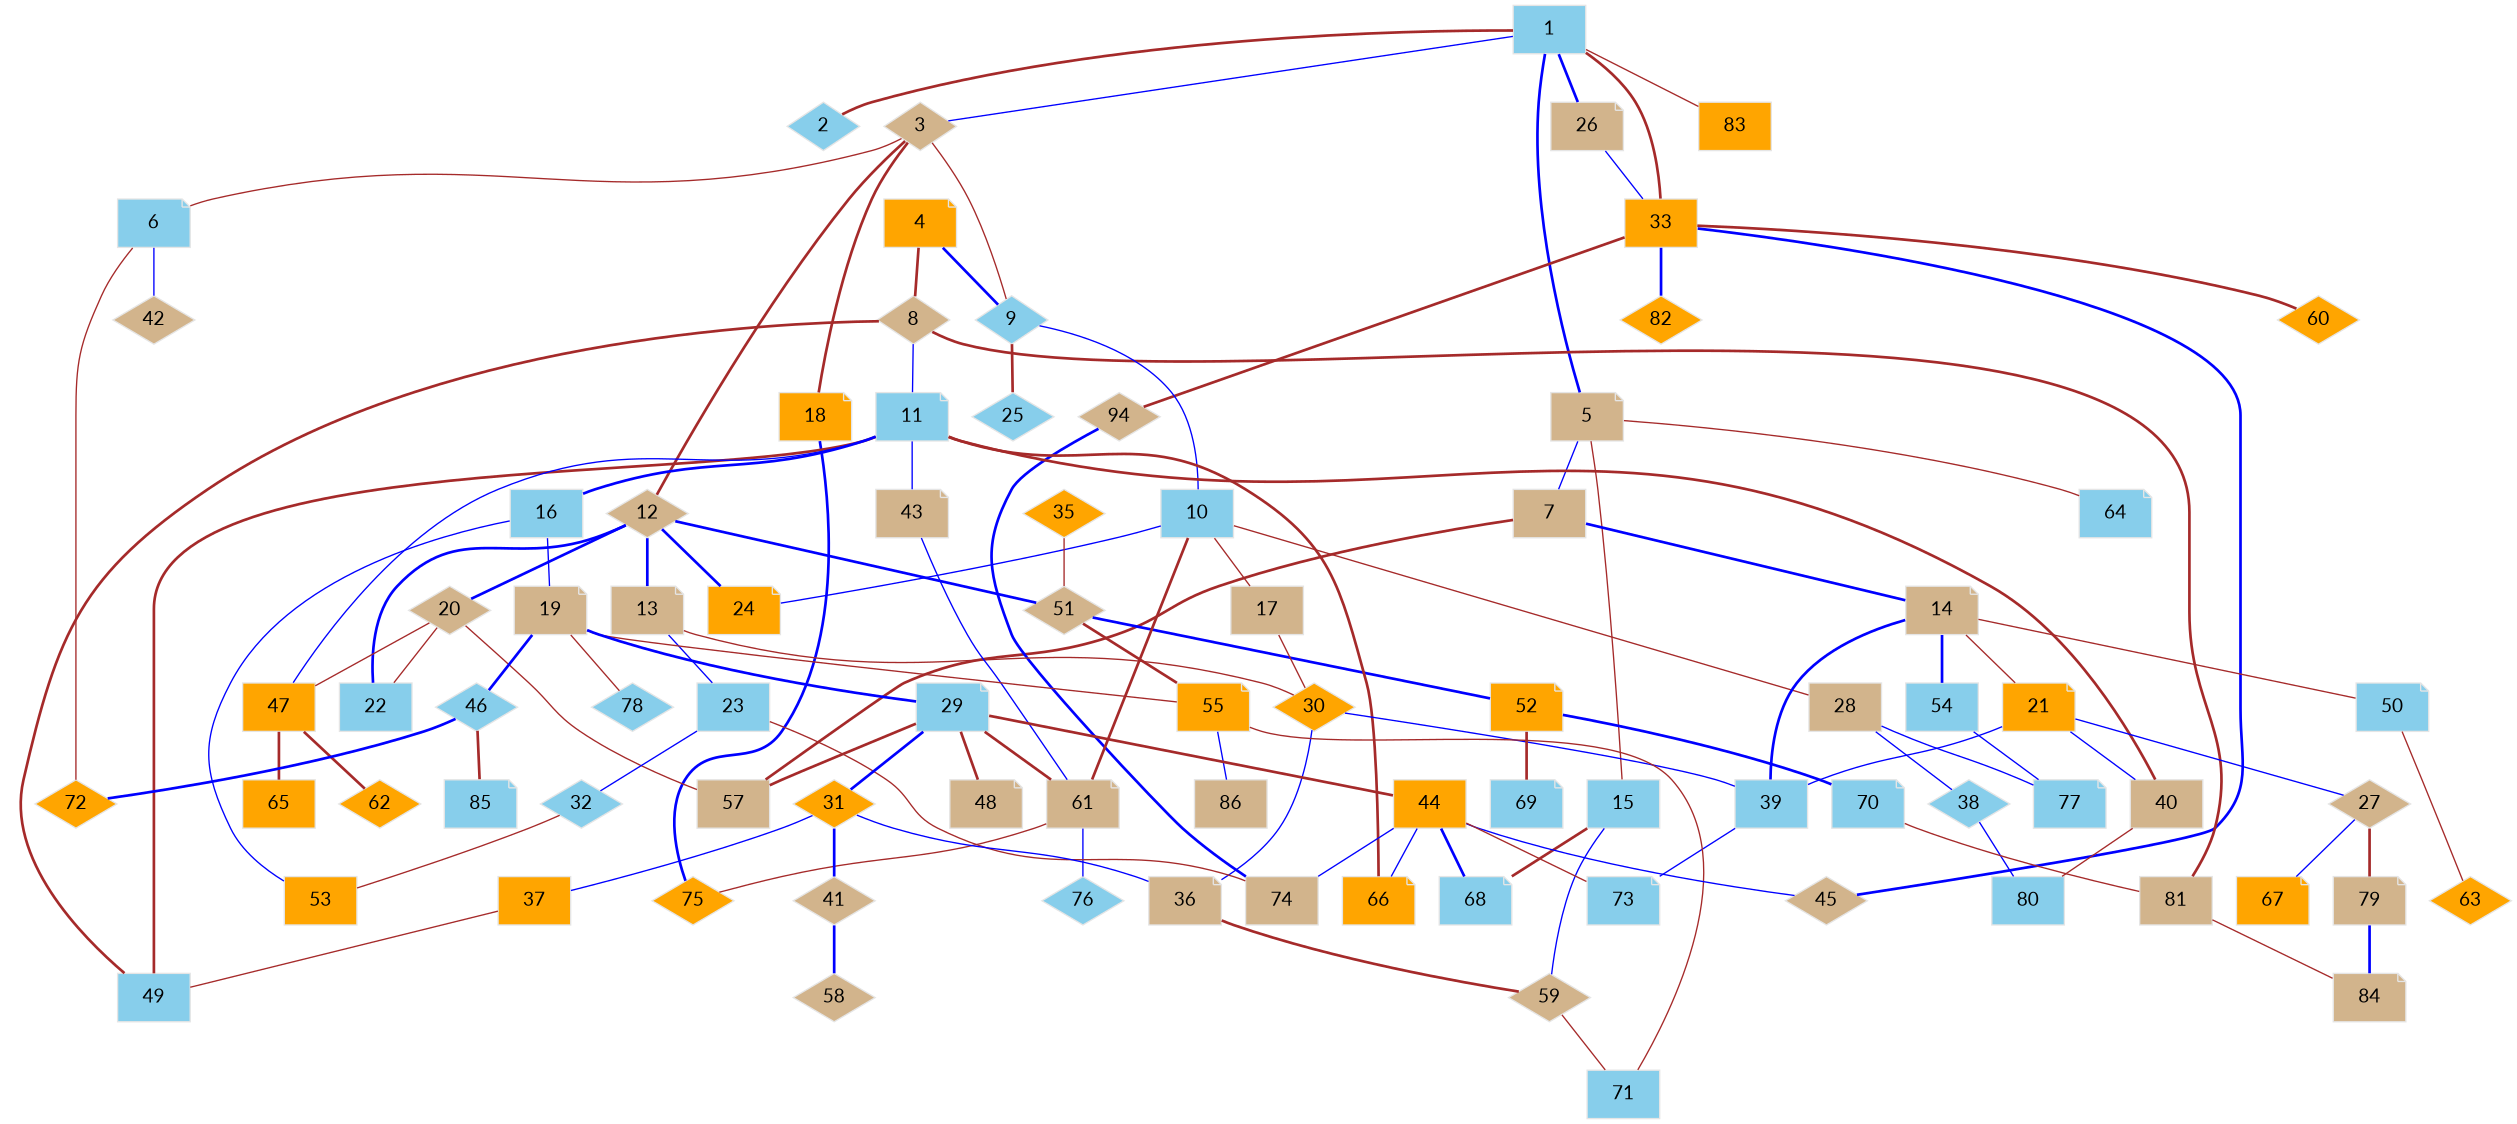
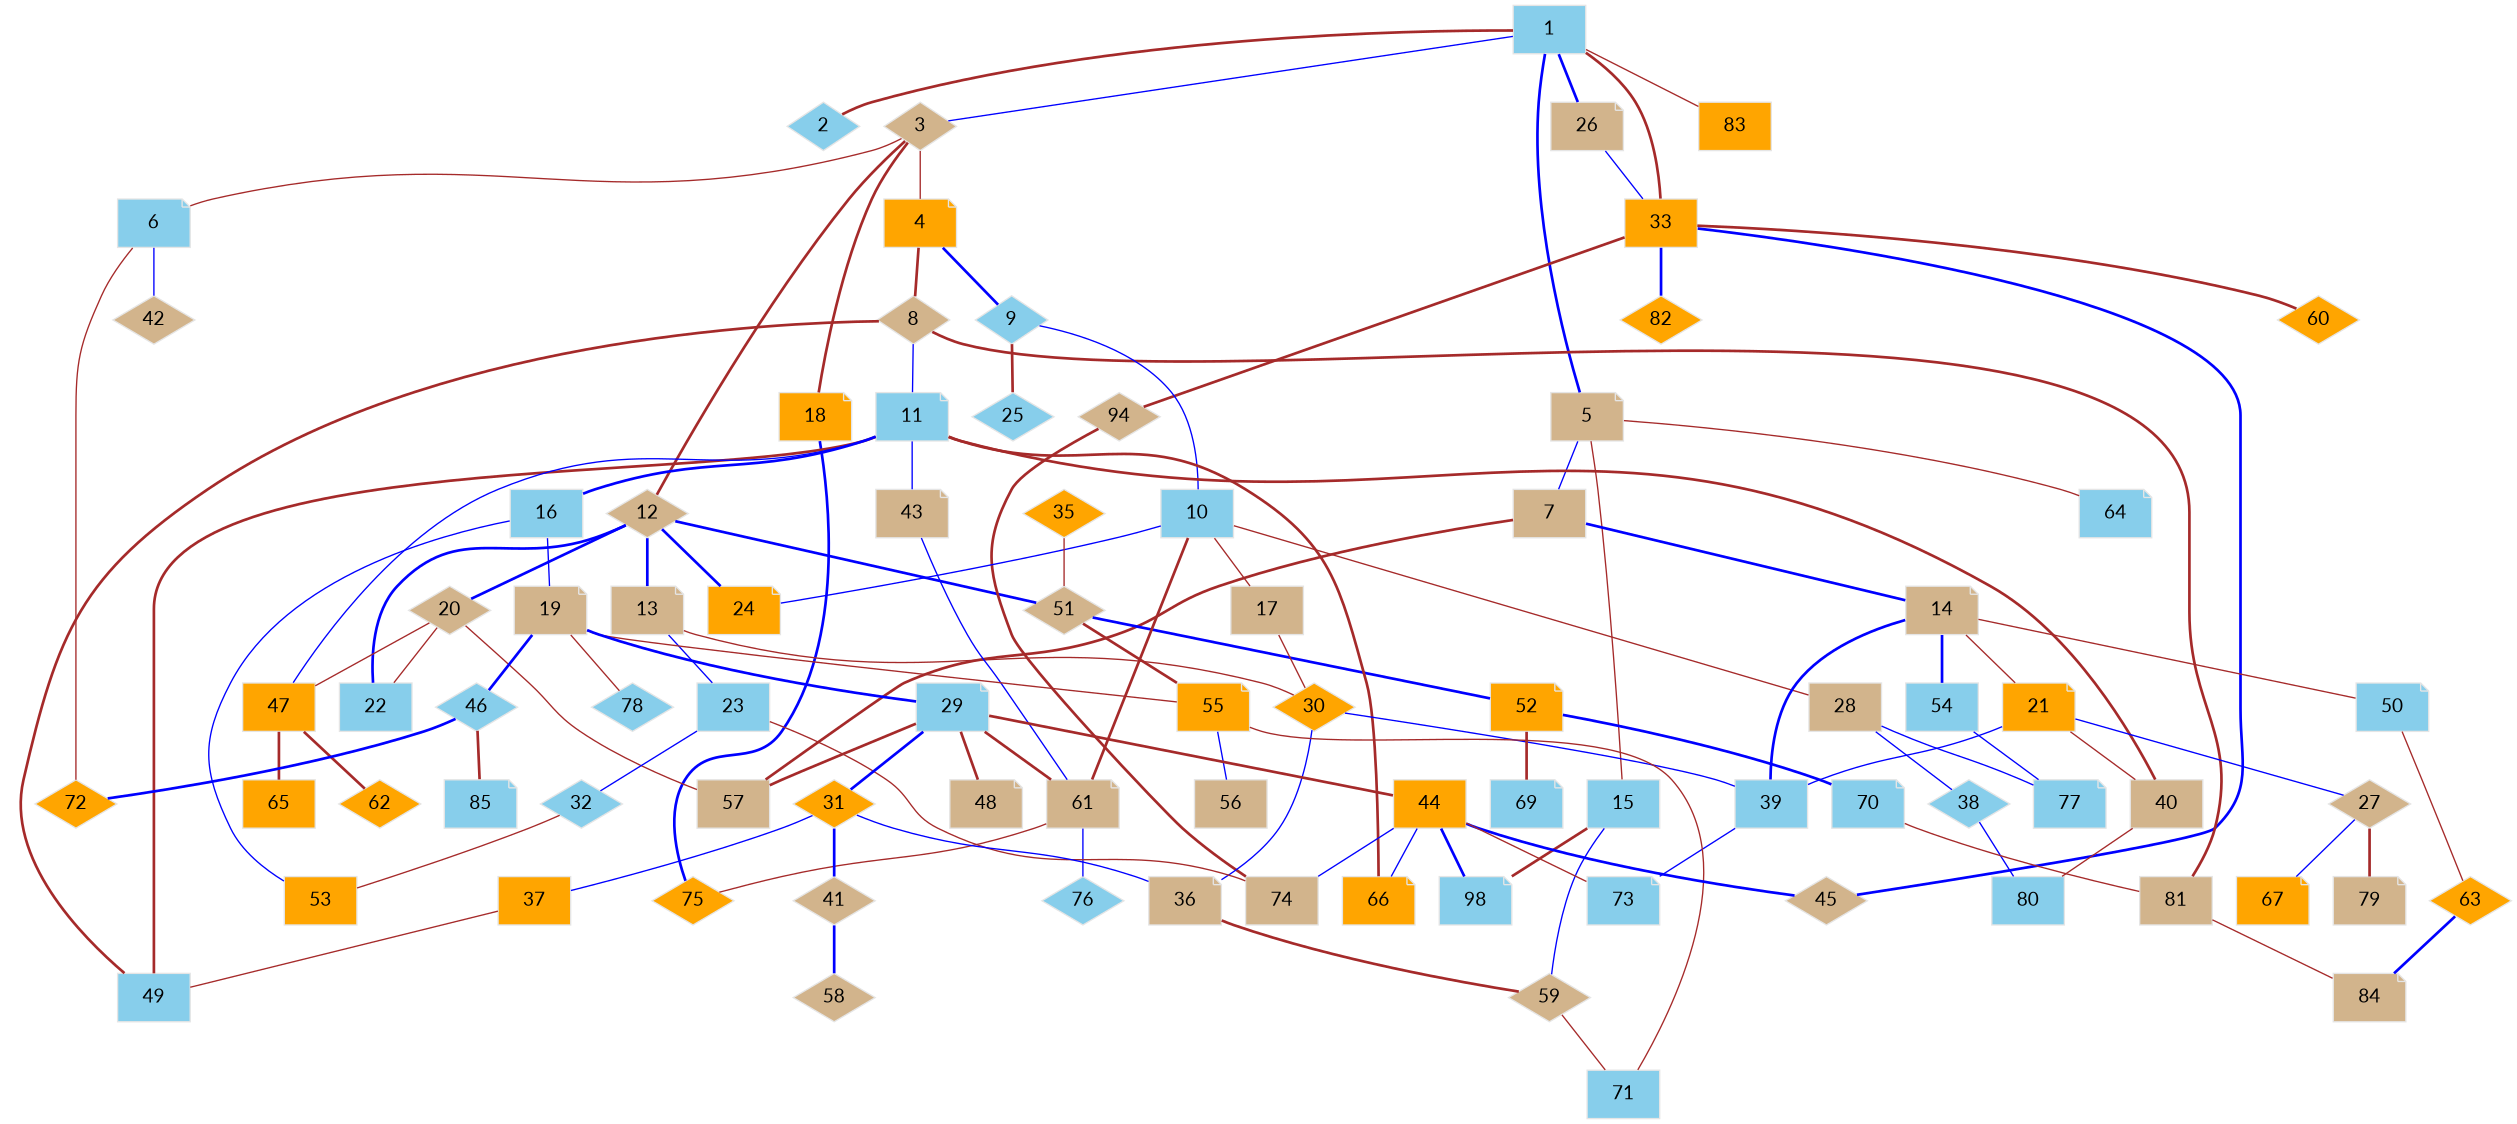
edge "3" -- "9": now "3" -- "4"
edge "94" -- "74": color blue -> brown
edge "21" -- "40": color blue -> brown
node "86": label "86" -> "56"
edge "44" -- "45": style solid -> bold
node "68": label "68" -> "98"
edge "79" -- "84": now "63" -- "84"
